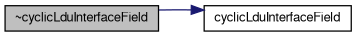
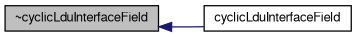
edge "~cyclicLduInterfaceField" -> "cyclicLduInterfaceField": reversed
